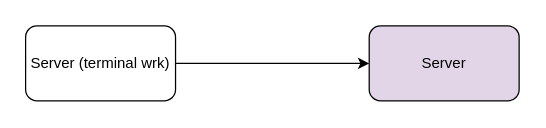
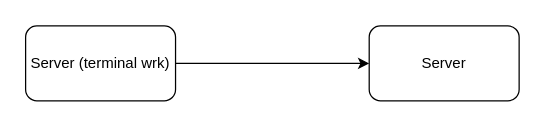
node "Server": fillcolor #e1d5e7 -> #ffffff
